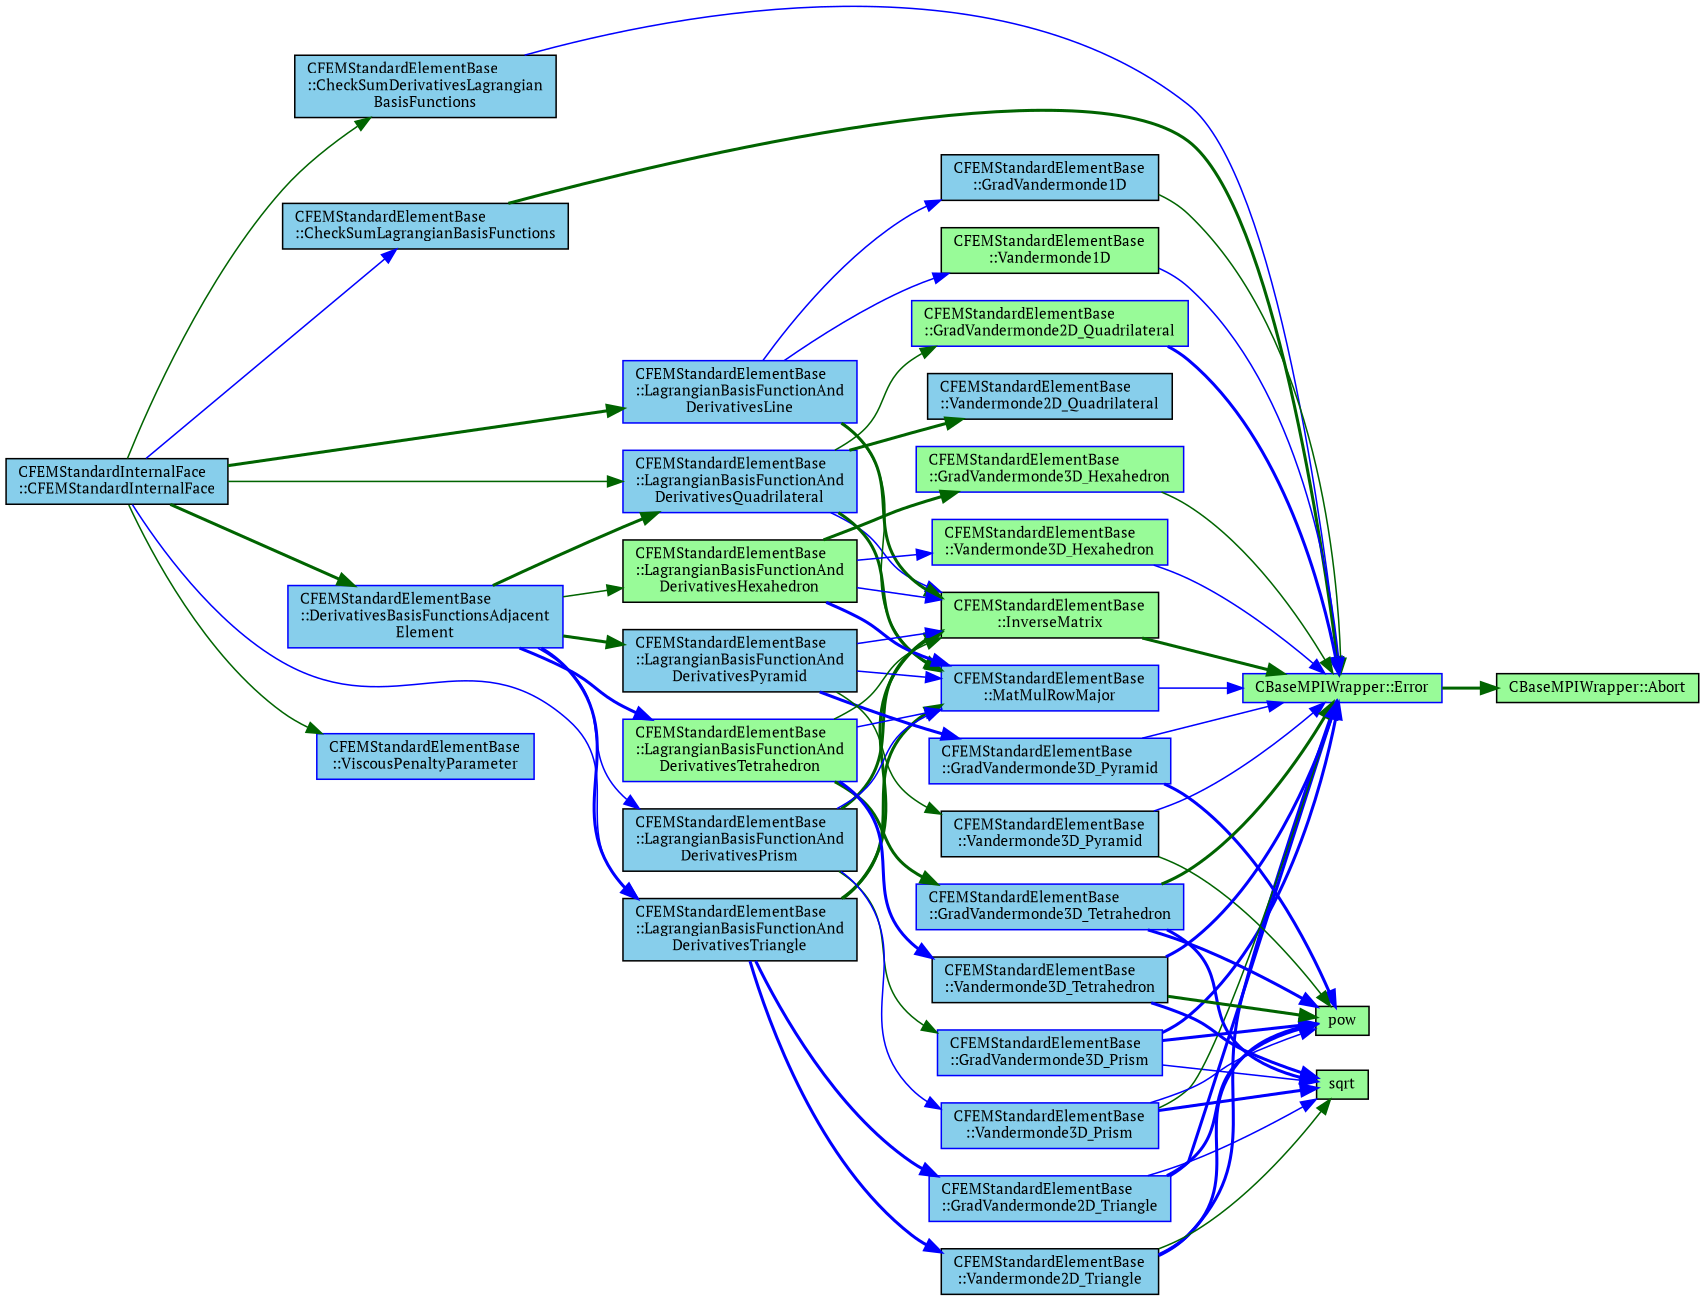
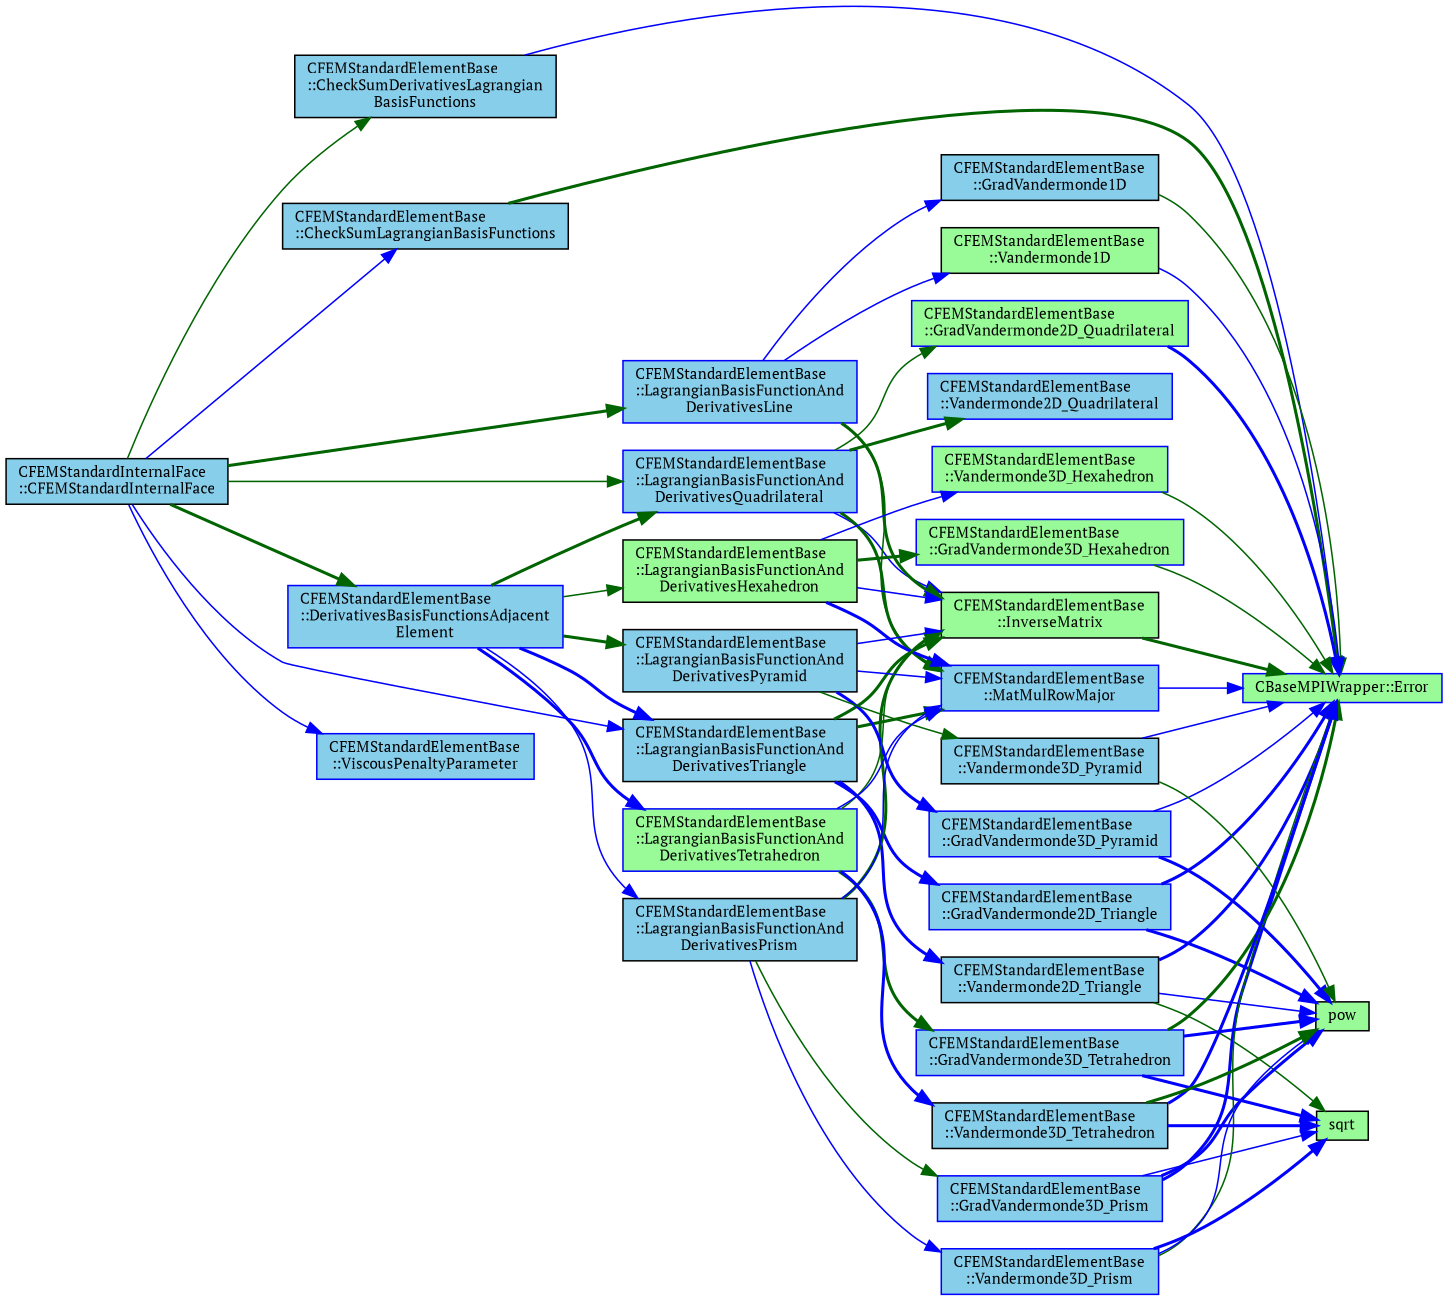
node "CFEMStandardElementBase ::Vandermonde2D_Quadrilateral": color black -> blue
edge "CFEMStandardElementBase ::Vandermonde3D_Hexahedron" -> "CBaseMPIWrapper::Error": color blue -> darkgreen
edge "CFEMStandardInternalFace ::CFEMStandardInternalFace" -> "CFEMStandardElementBase ::ViscousPenaltyParameter": color darkgreen -> blue
node "CBaseMPIWrapper::Abort": removed
edge "CFEMStandardElementBase ::GradVandermonde2D_Triangle" -> "sqrt": removed
edge "CFEMStandardElementBase ::Vandermonde2D_Triangle" -> "pow": style bold -> solid
